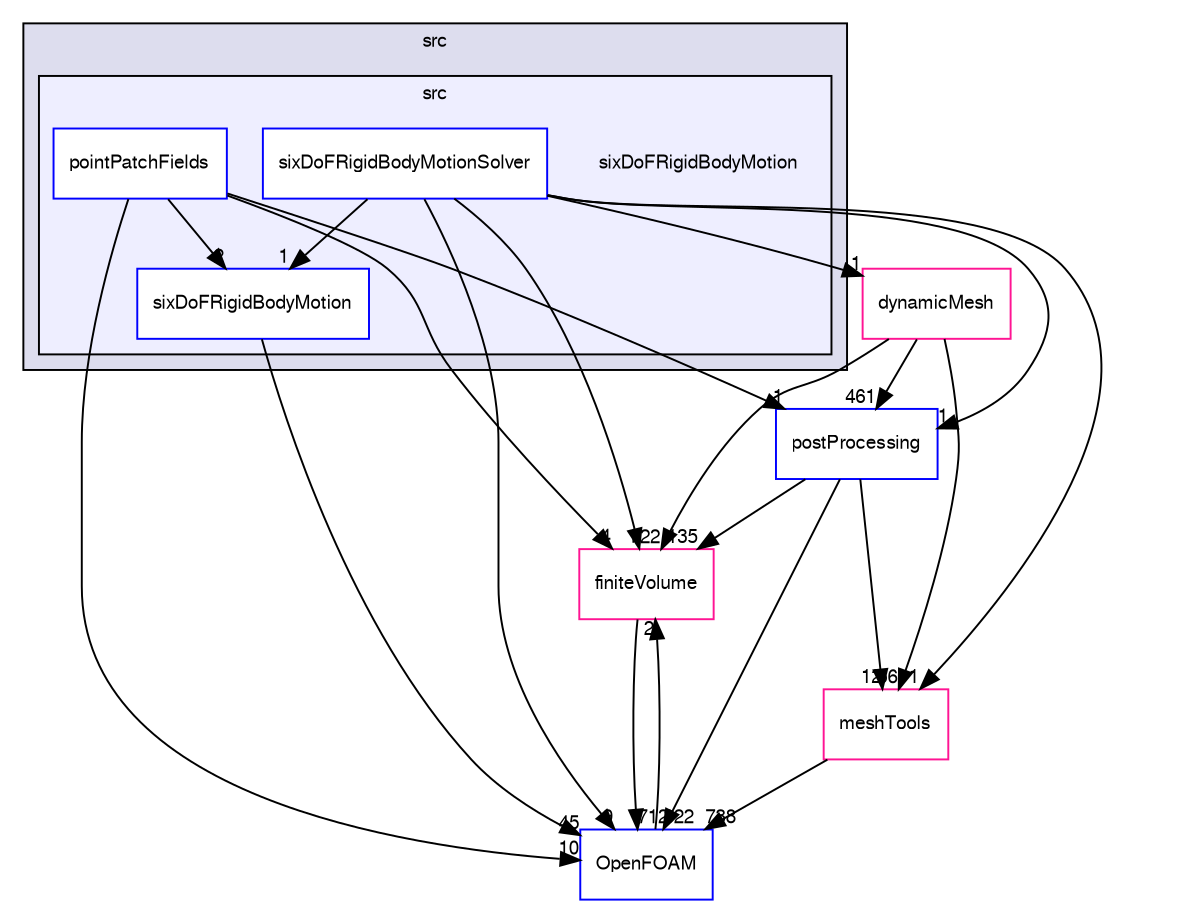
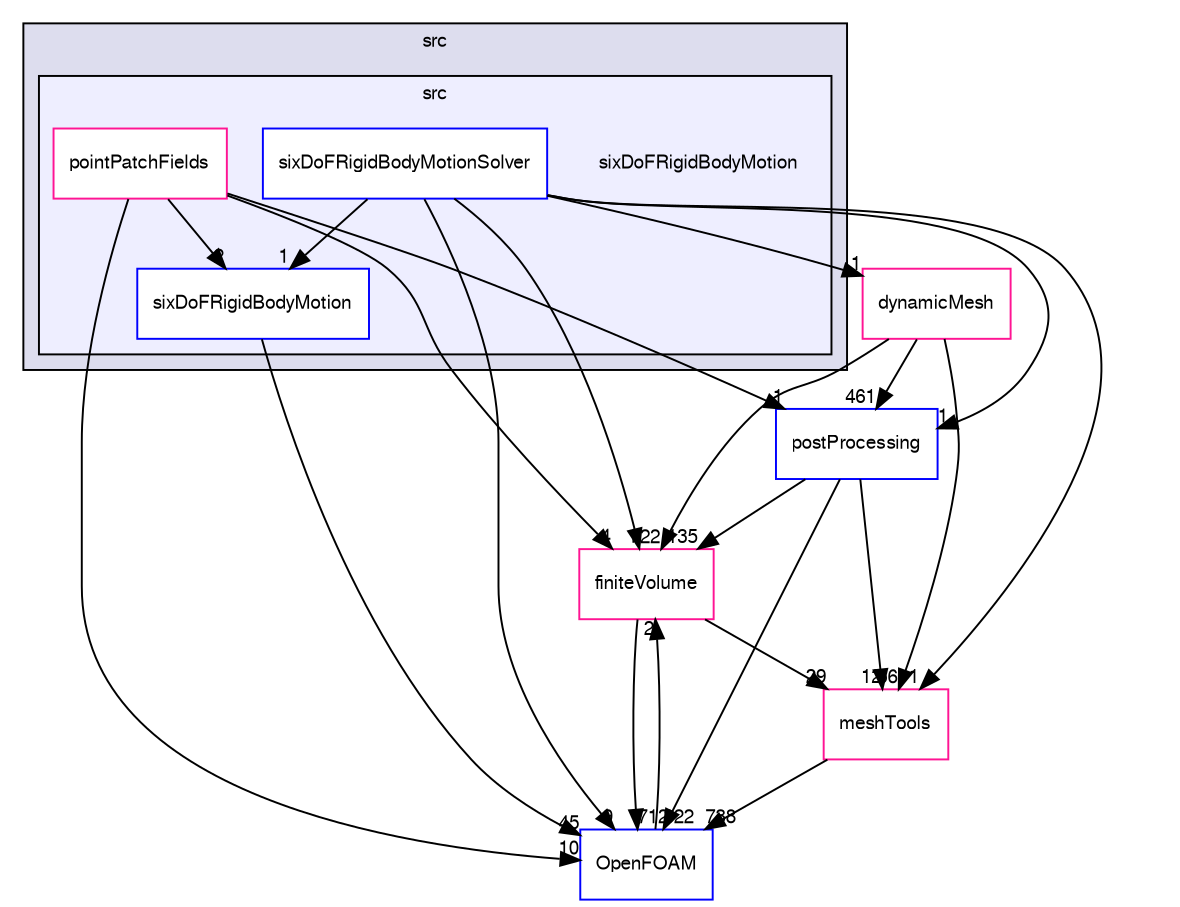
node "pointPatchFields": color blue -> deeppink
edge "finiteVolume" -> "meshTools": added
